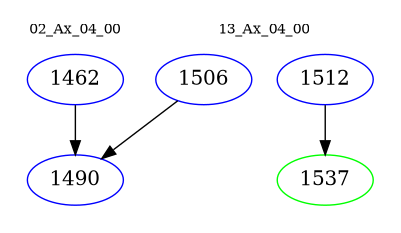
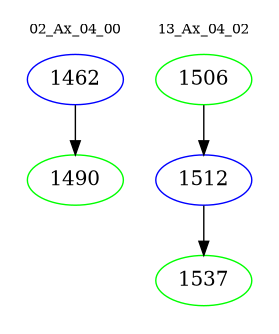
cluster "13_Ax_04_00": label "13_Ax_04_00" -> "13_Ax_04_02"
node "1506": color blue -> green
edge "1506" -> "1490": now "1506" -> "1512"
node "1490": color blue -> green
